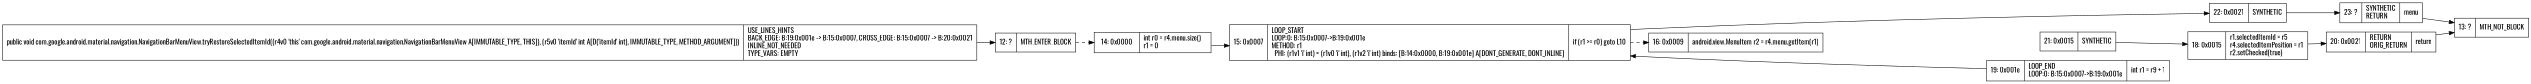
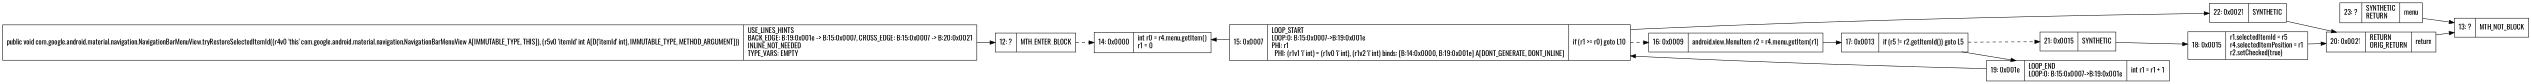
edge "22: 0x0021" -> "23: ?": now "22: 0x0021" -> "20: 0x0021"
node "14: 0x0000": text "int r0 = r4.menu.size()" -> "int r0 = r4.menu.getItem()"
node "17: 0x0013": added
edge "14: 0x0000" -> "15: 0x0007": reversed
node "15: 0x0007": text "METHOD: r1" -> "PHI: r1"
node "19: 0x001e": text "int r1 = r9 + 1" -> "int r1 = r1 + 1"
